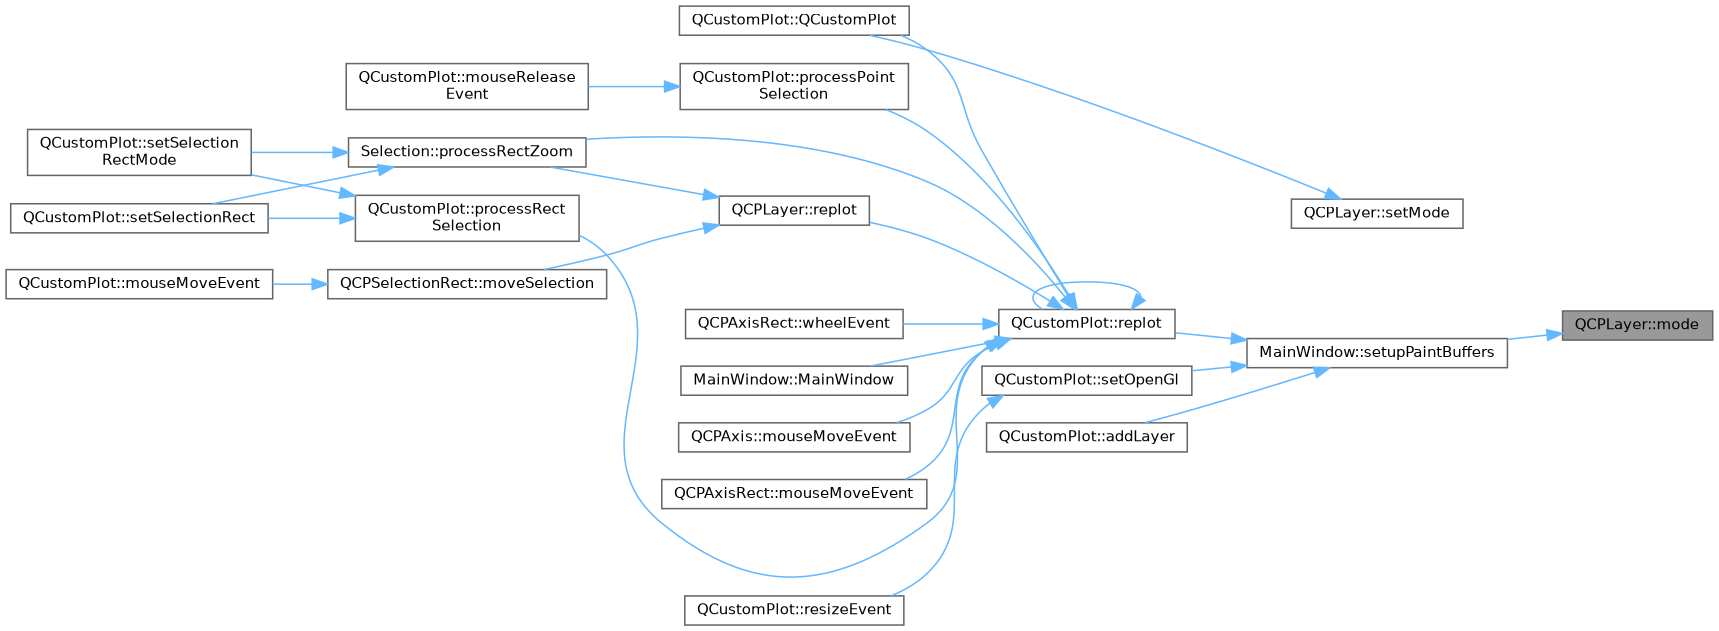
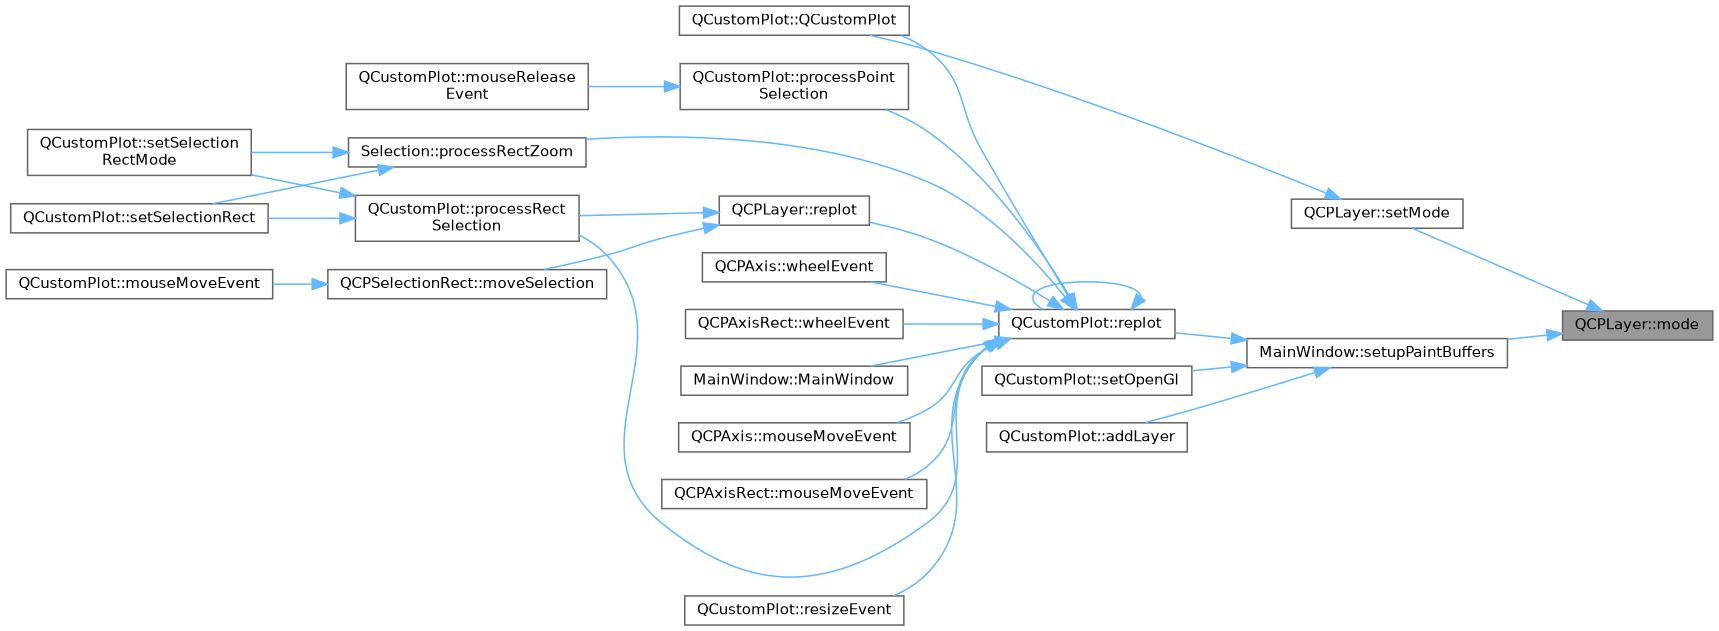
edge "Selection::processRectZoom" -> "QCPLayer::replot": now "QCustomPlot::processRect Selection" -> "QCPLayer::replot"
node "QCPAxis::wheelEvent": added
edge "QCPLayer::setMode" -> "QCPLayer::mode": added
edge "QCustomPlot::resizeEvent" -> "QCustomPlot::setOpenGl": now "QCustomPlot::resizeEvent" -> "QCustomPlot::replot"
